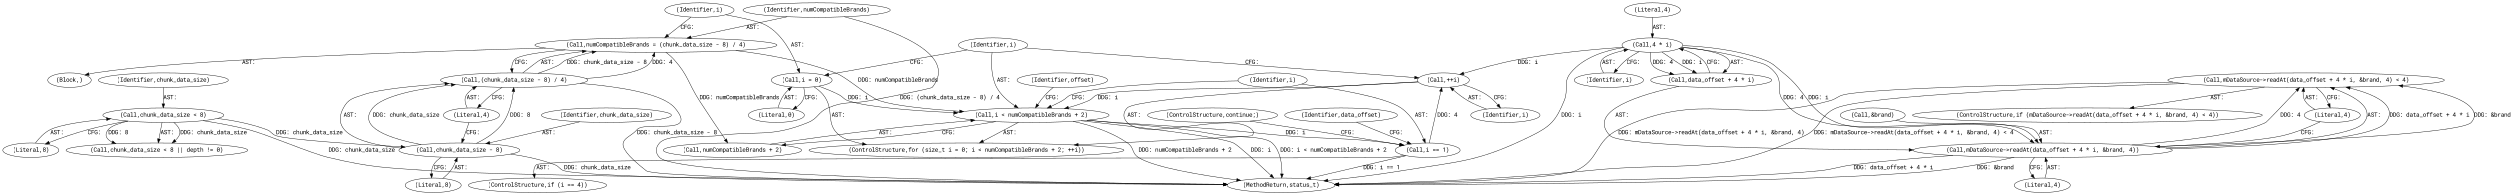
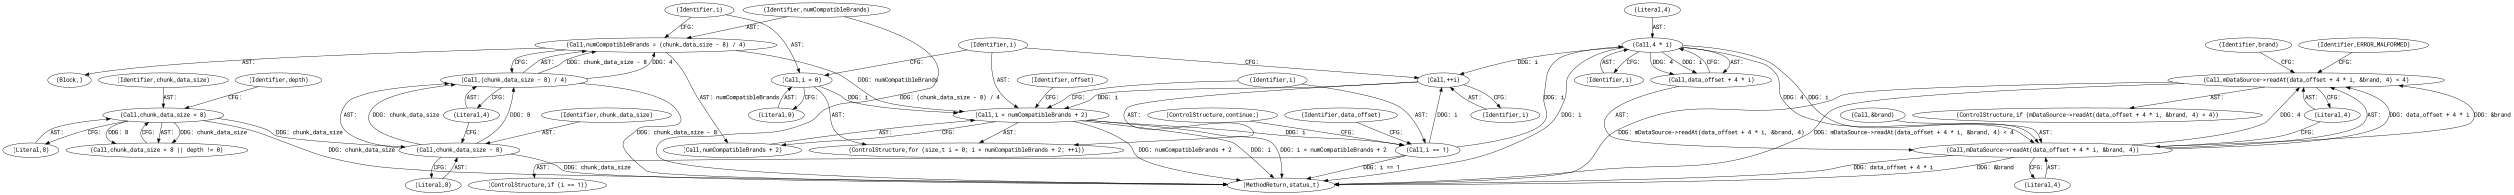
node "(Identifier,brand)": added
node "(Identifier,ERROR_MALFORMED)": added
node "(Identifier,depth)": added
edge "(Call,numCompatibleBrands = (chunk_data_size - 8) / 4)" -> "(Call,numCompatibleBrands + 2)": label "DDG: numCompatibleBrands" -> "AST: numCompatibleBrands"
edge "(Call,i == 1)" -> "(Call,4 * i)": added, label "DDG: i"
edge "(Call,i == 1)" -> "(Call,++i)": label "DDG: 4" -> "DDG: i"
edge "(Call,chunk_data_size < 8 || depth != 0)" -> "(Call,chunk_data_size < 8)": added, label "CFG:"
node "(ControlStructure,if (i == 4))": label "(ControlStructure,if (i == 4))" -> "(ControlStructure,if (i == 1))"
